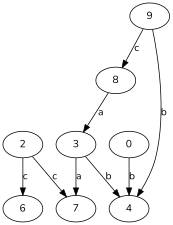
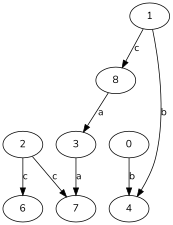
node "9": label "9" -> "1"
edge "3" -> "4": removed, label "b"
